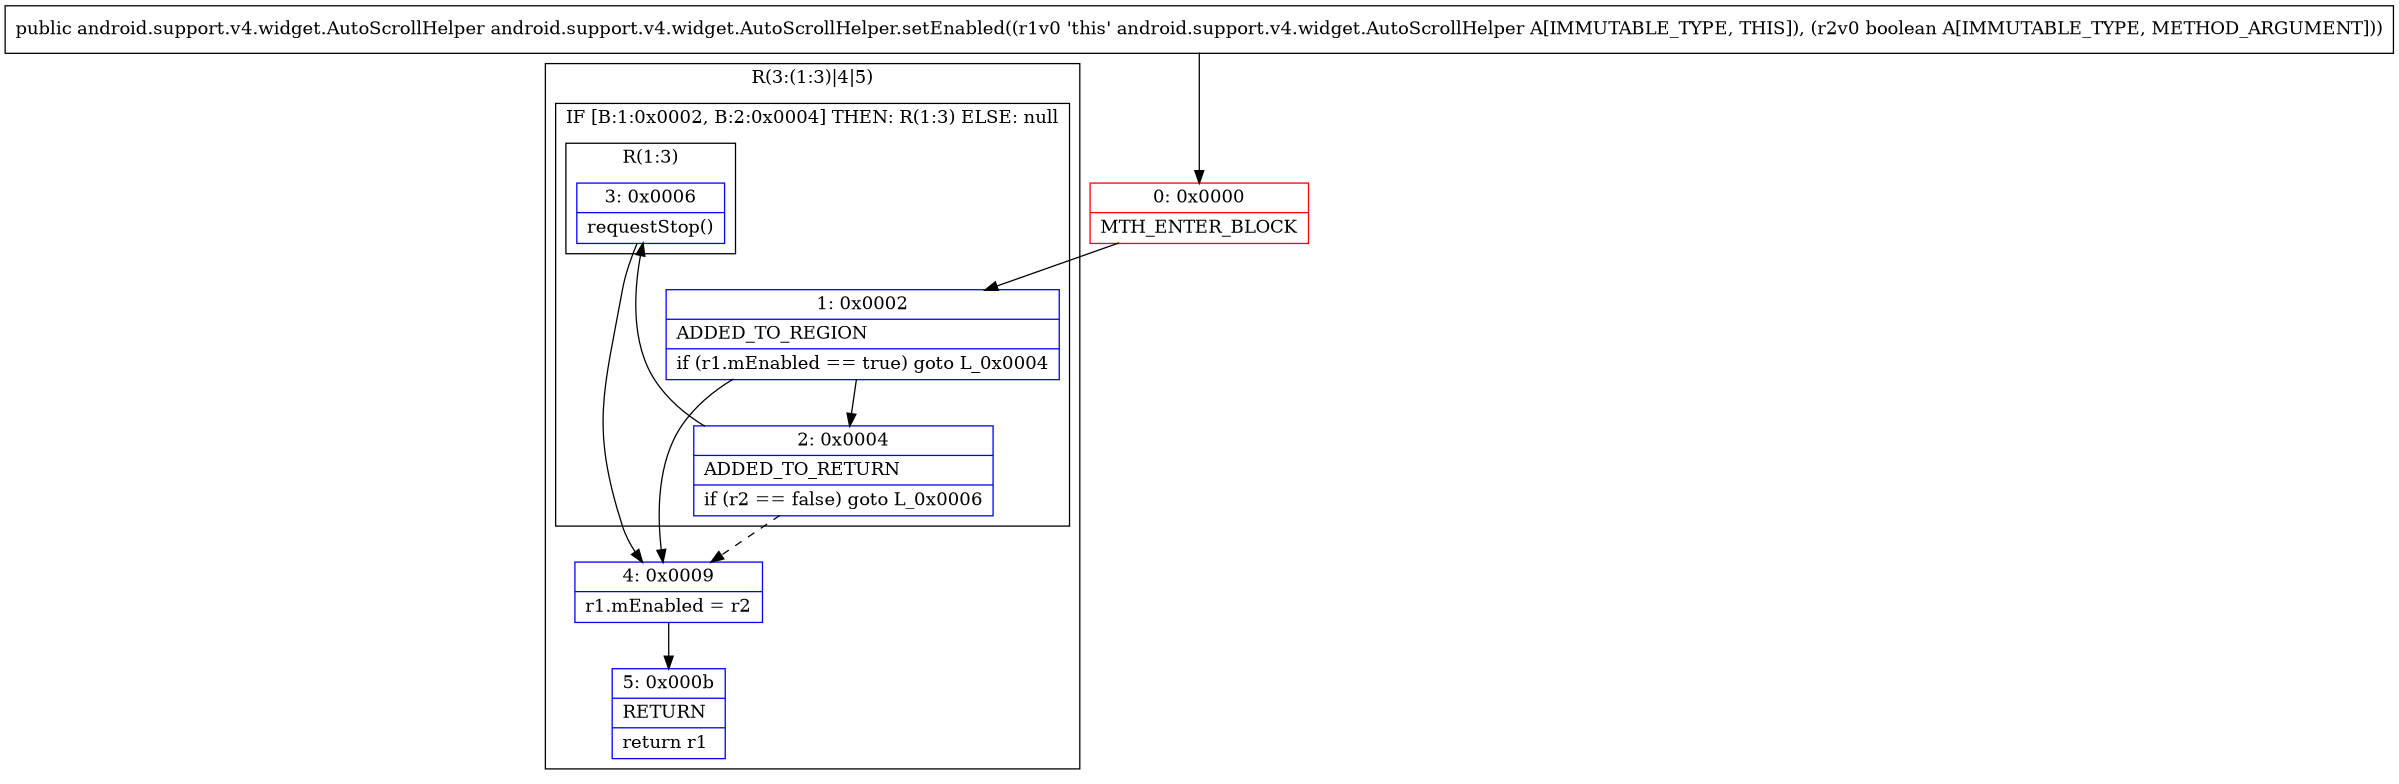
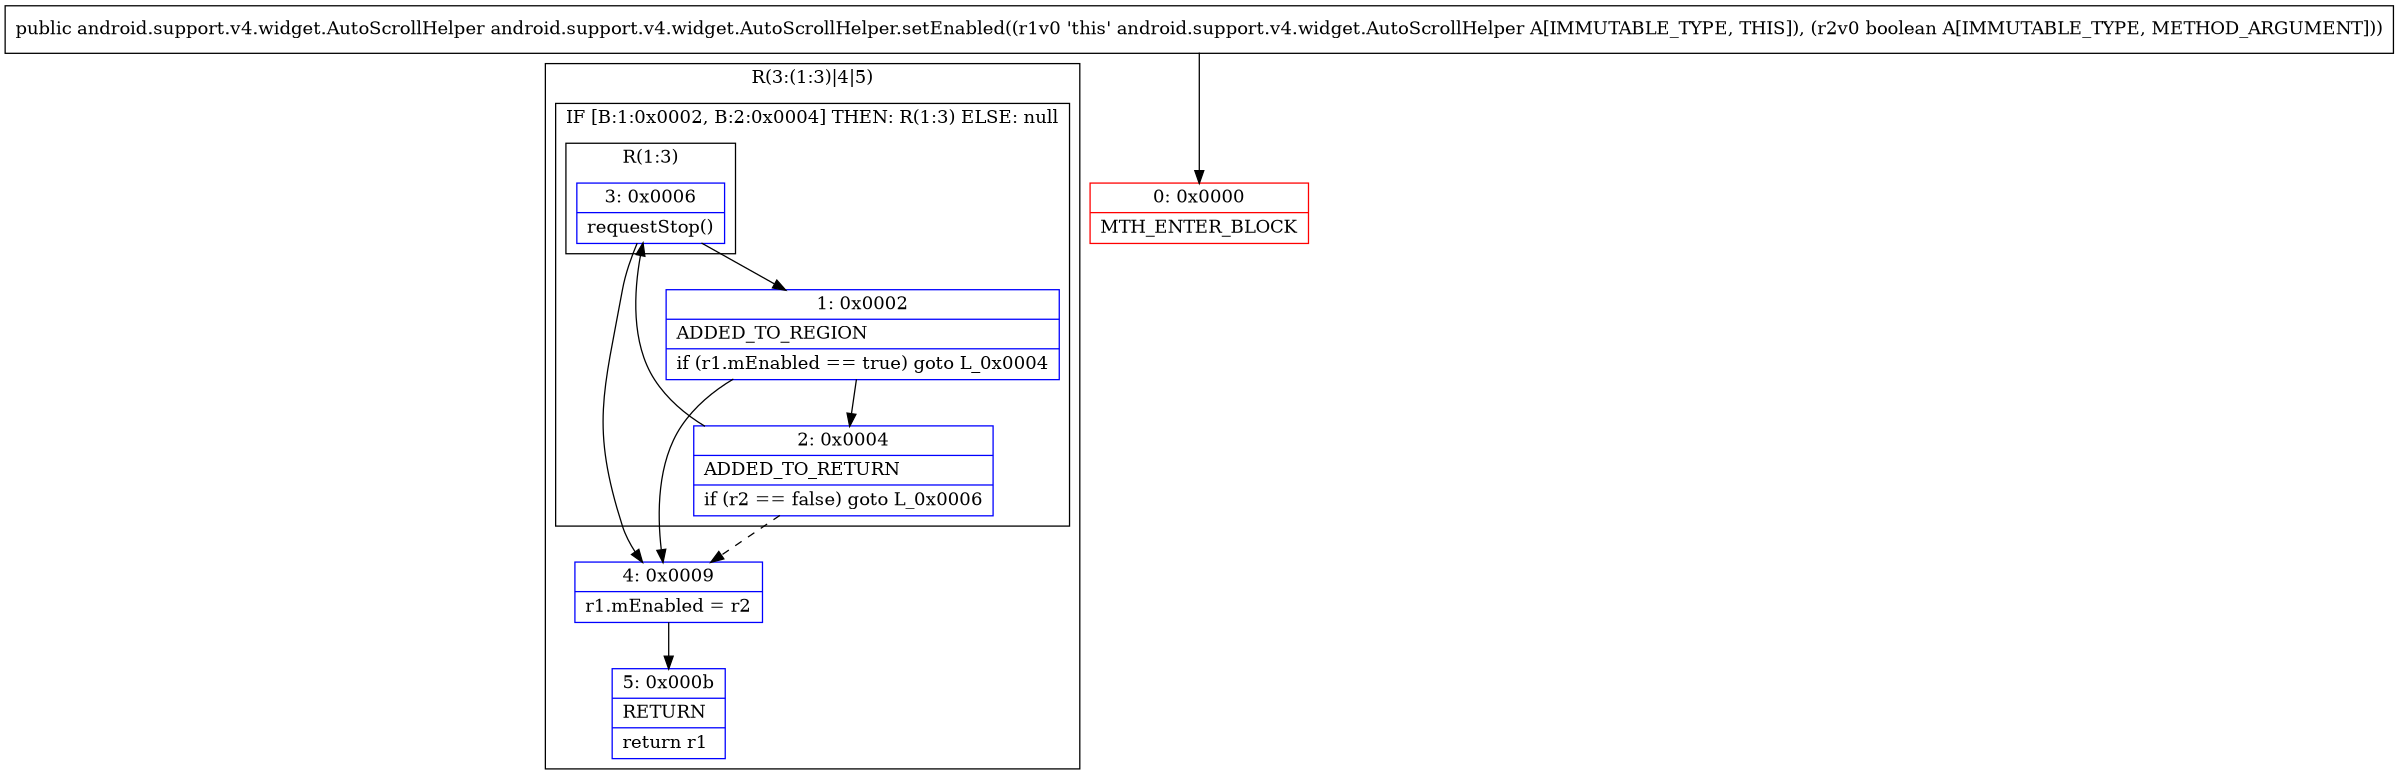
edge "0: 0x0000" -> "1: 0x0002": now "3: 0x0006" -> "1: 0x0002"
